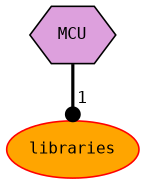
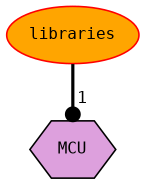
edge "MCU" -> "libraries": reversed
